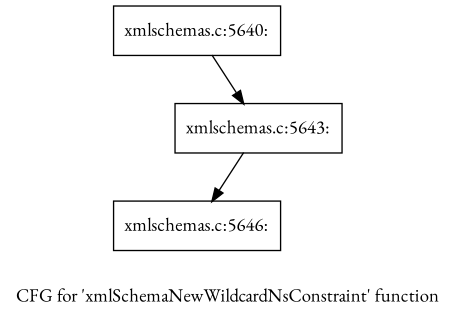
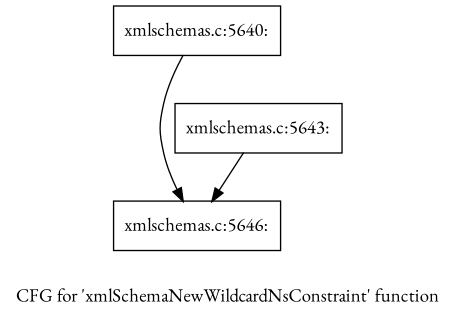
edge "xmlschemas.c:5640:" -> "xmlschemas.c:5643:": now "xmlschemas.c:5640:" -> "xmlschemas.c:5646:"
